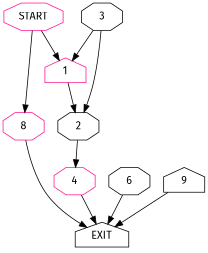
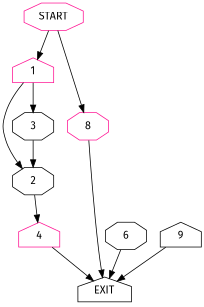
edge "3" -> "1": reversed
node "4": shape octagon -> house
